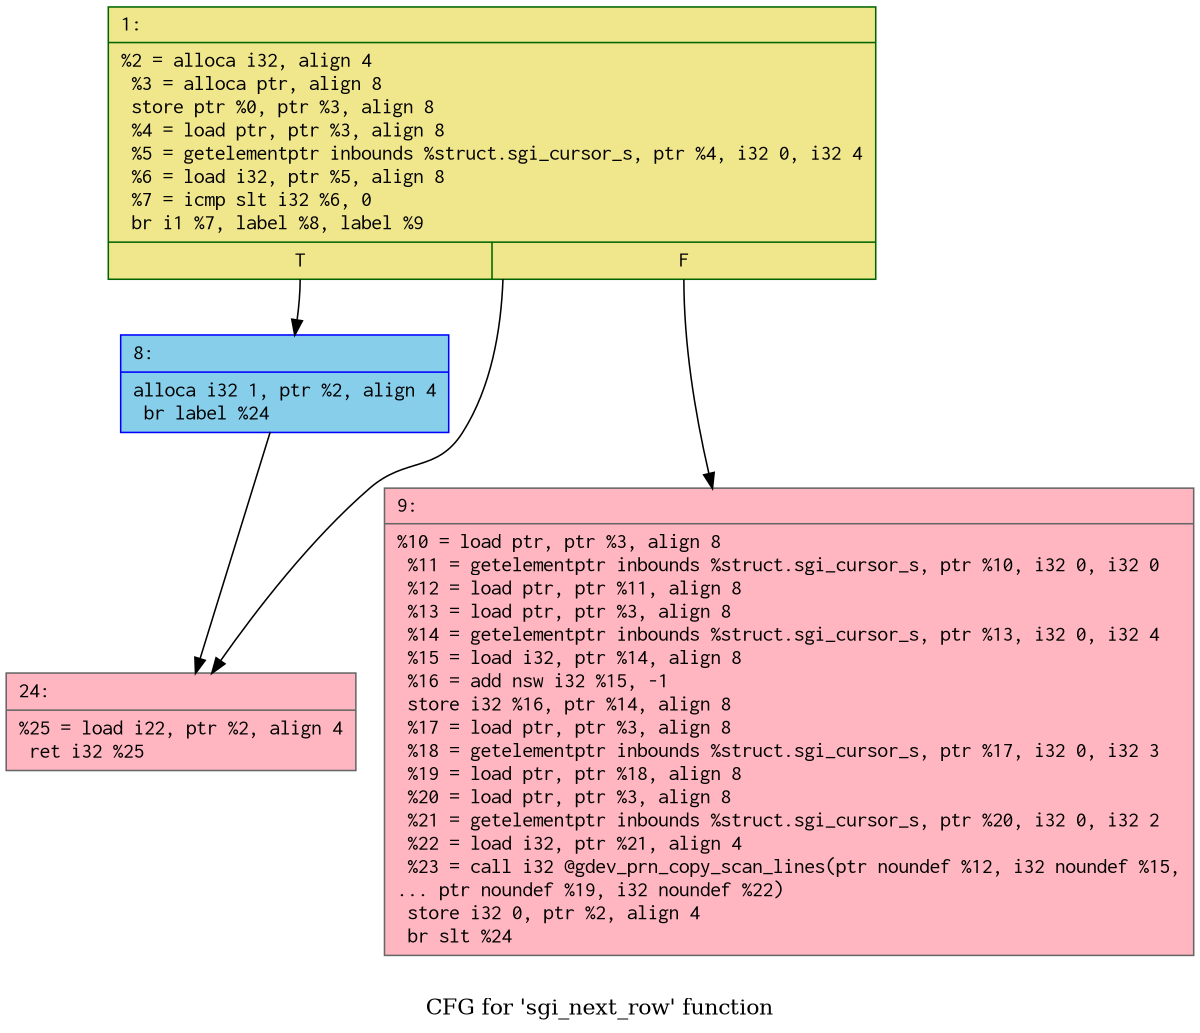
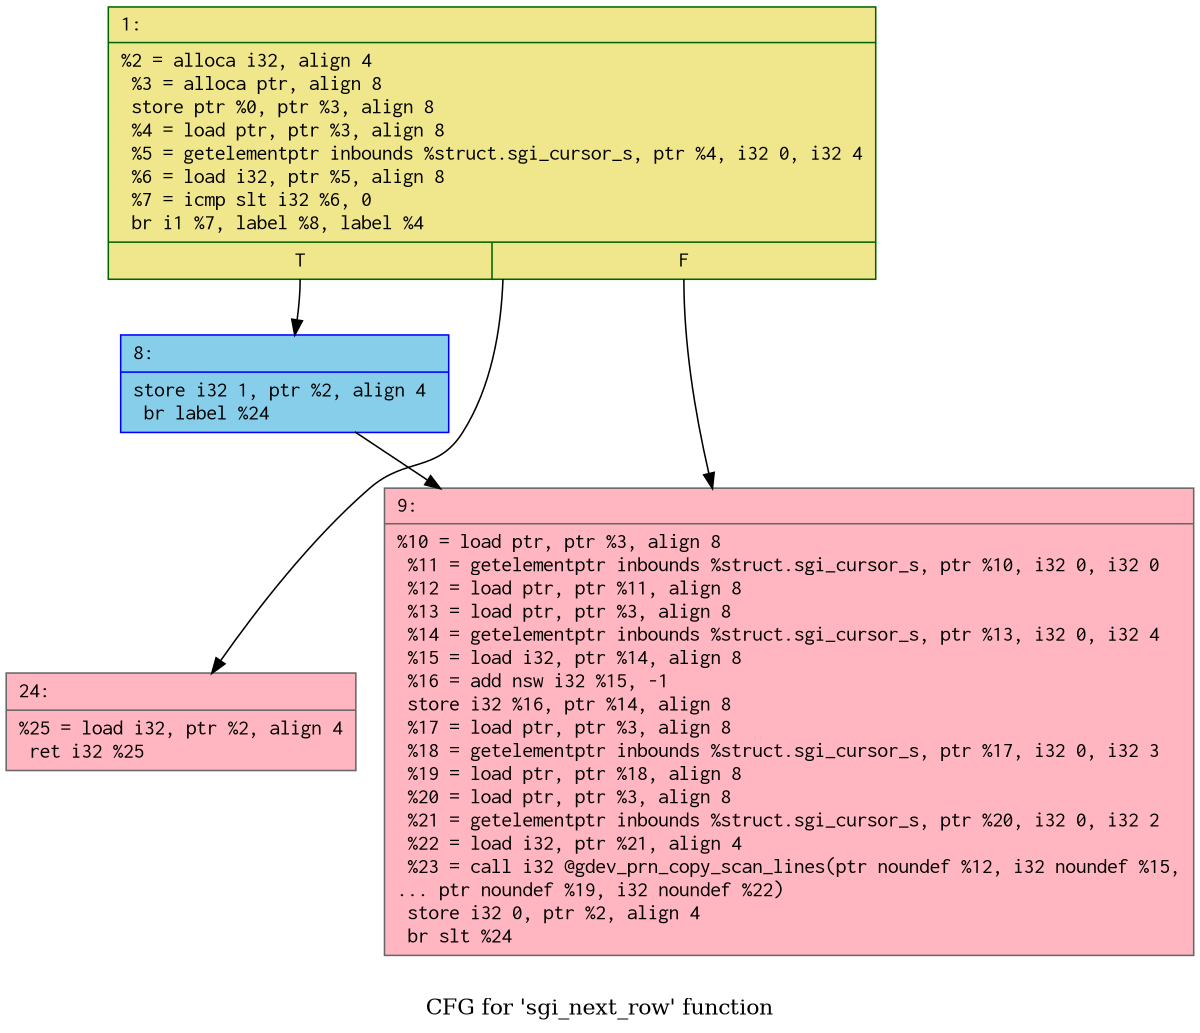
node "1:": text "br i1 %7, label %8, label %9" -> "br i1 %7, label %8, label %4"
node "8:": text "alloca i32 1, ptr %2, align 4" -> "store i32 1, ptr %2, align 4"
edge "8:" -> "24:": now "8:" -> "9:"
node "24:": text "%25 = load i22, ptr %2, align 4" -> "%25 = load i32, ptr %2, align 4"
